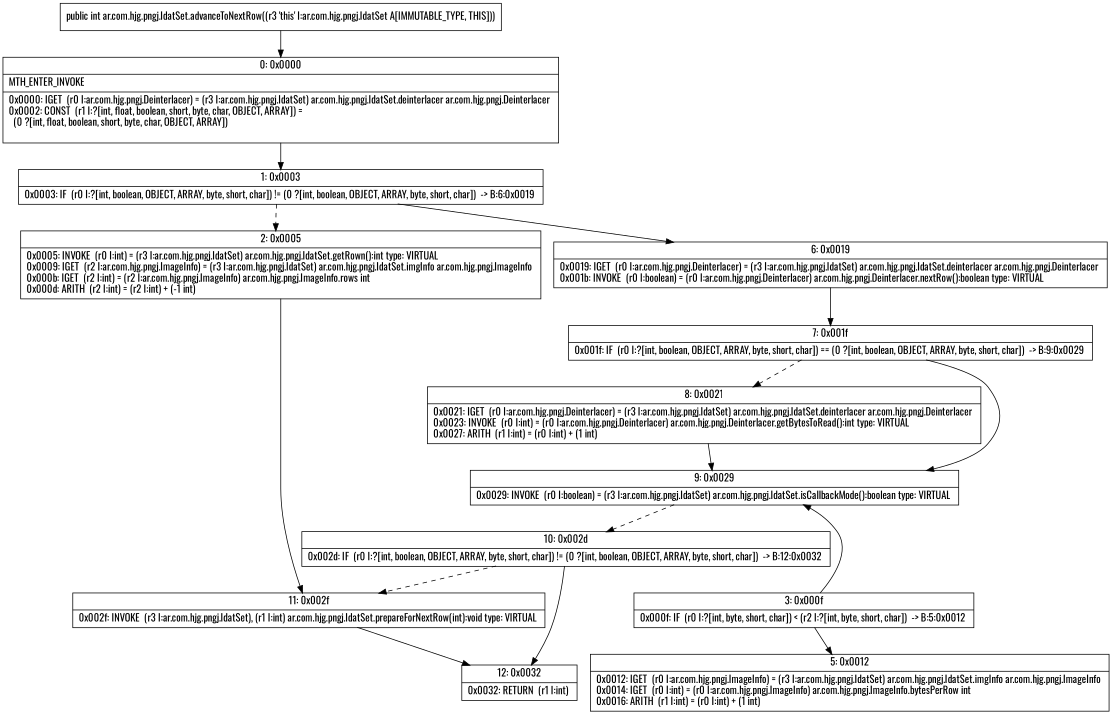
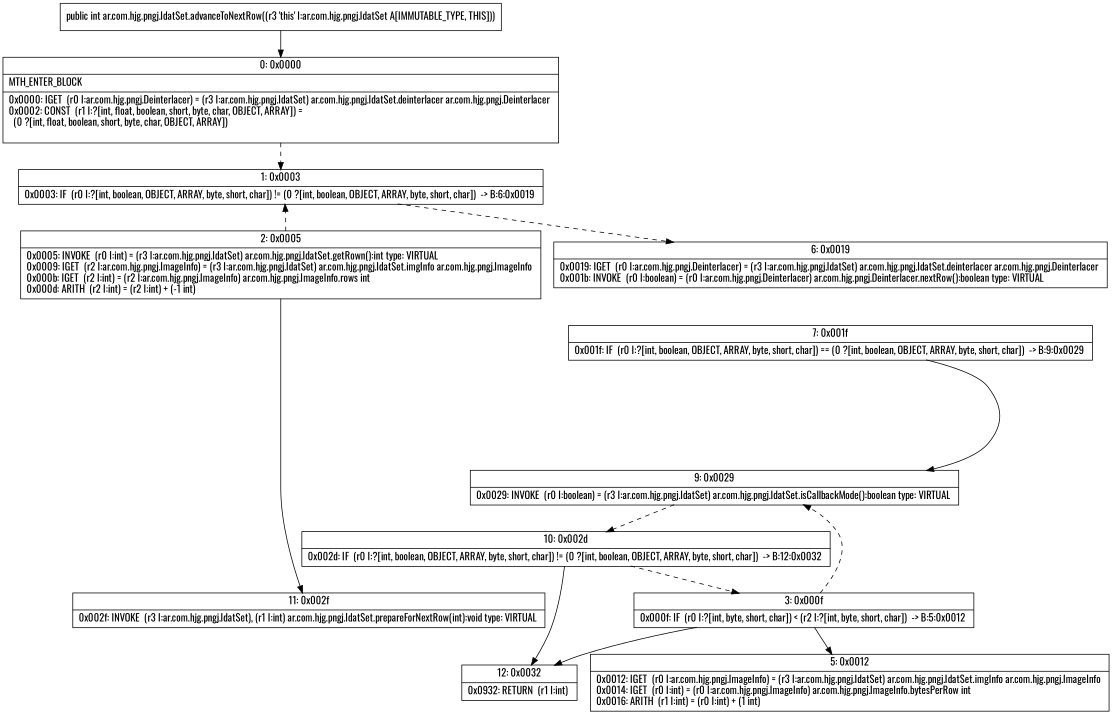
node "0: 0x0000": text "MTH_ENTER_INVOKE" -> "MTH_ENTER_BLOCK"
edge "0: 0x0000" -> "1: 0x0003": style solid -> dashed
edge "1: 0x0003" -> "2: 0x0005": reversed
edge "1: 0x0003" -> "6: 0x0019": style solid -> dashed
edge "6: 0x0019" -> "7: 0x001f": removed
node "8: 0x0021": removed
edge "3: 0x000f" -> "9: 0x0029": style solid -> dashed
edge "10: 0x002d" -> "11: 0x002f": now "10: 0x002d" -> "3: 0x000f"
edge "11: 0x002f" -> "12: 0x0032": now "3: 0x000f" -> "12: 0x0032"
node "12: 0x0032": text "0x0032: RETURN  (r1 I:int)" -> "0x0932: RETURN  (r1 I:int)"
